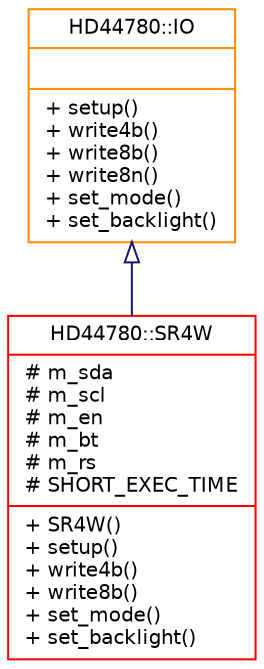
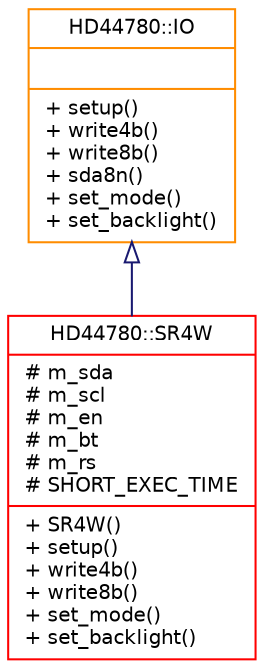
node "HD44780::IO": text "+ write8n()" -> "+ sda8n()"
